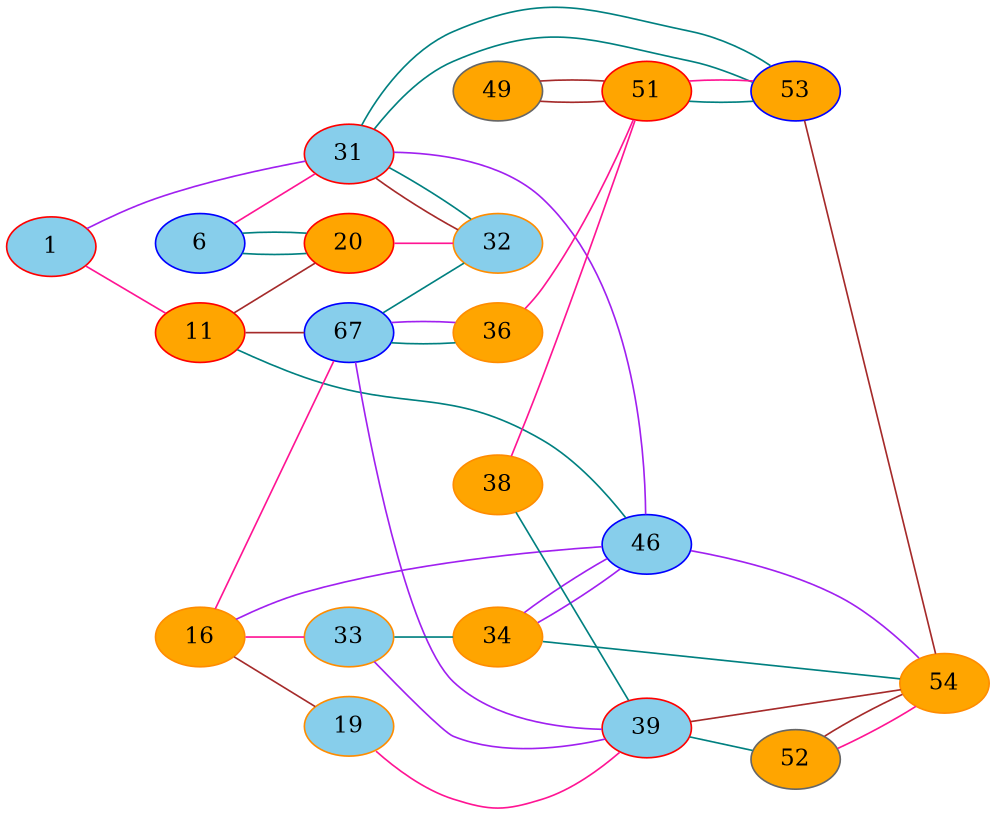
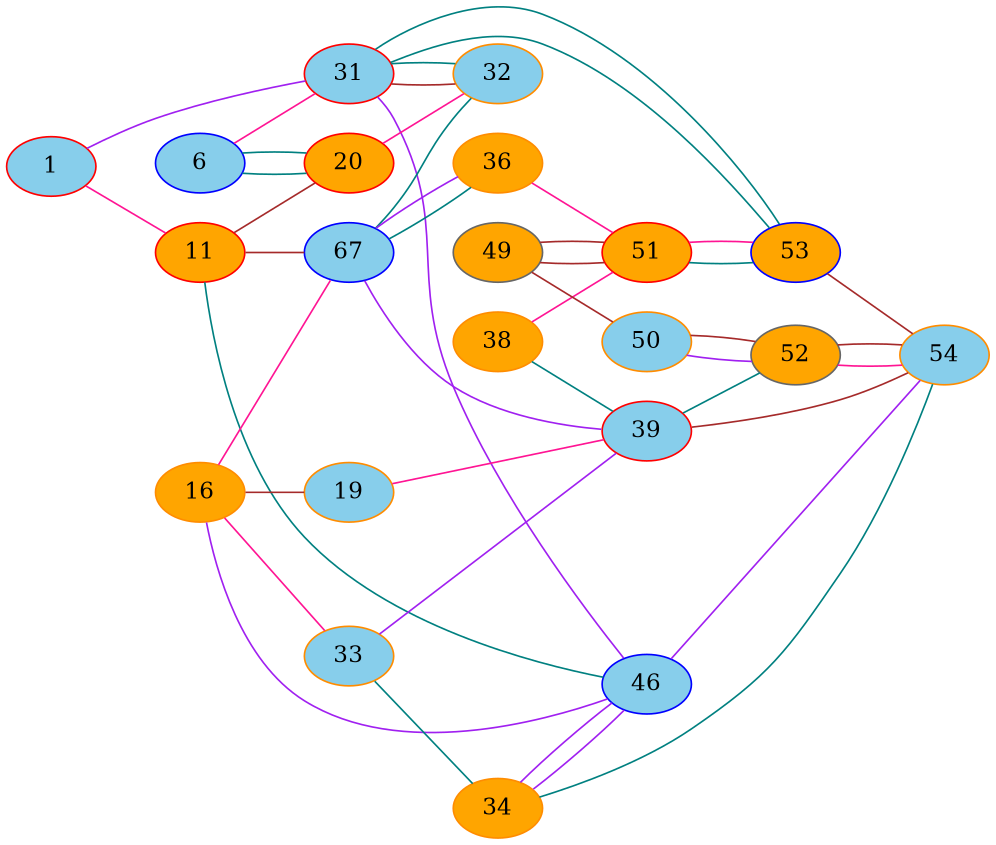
node "50": added
node "54": fillcolor orange -> skyblue
